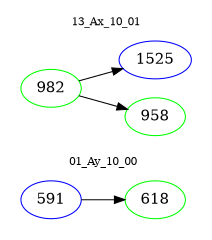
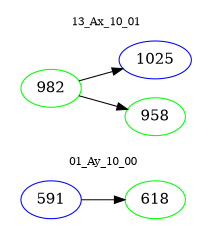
node "1525": label "1525" -> "1025"
